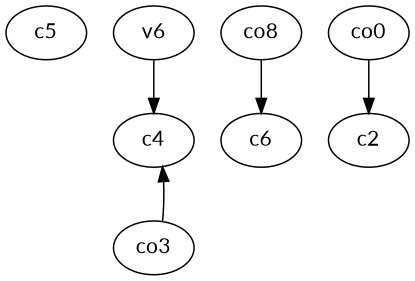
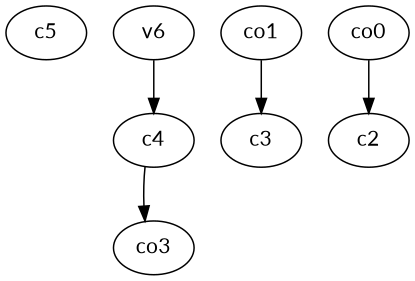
node "co8": label "co8" -> "co1"
node "c6": label "c6" -> "c3"
edge "co3" -> "c4": reversed
